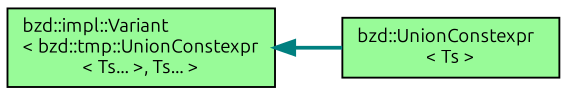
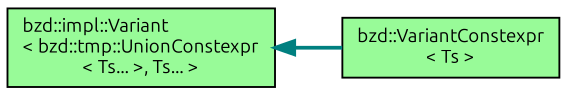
node "bzd::UnionConstexpr < Ts >": label "bzd::UnionConstexpr < Ts >" -> "bzd::VariantConstexpr < Ts >"
